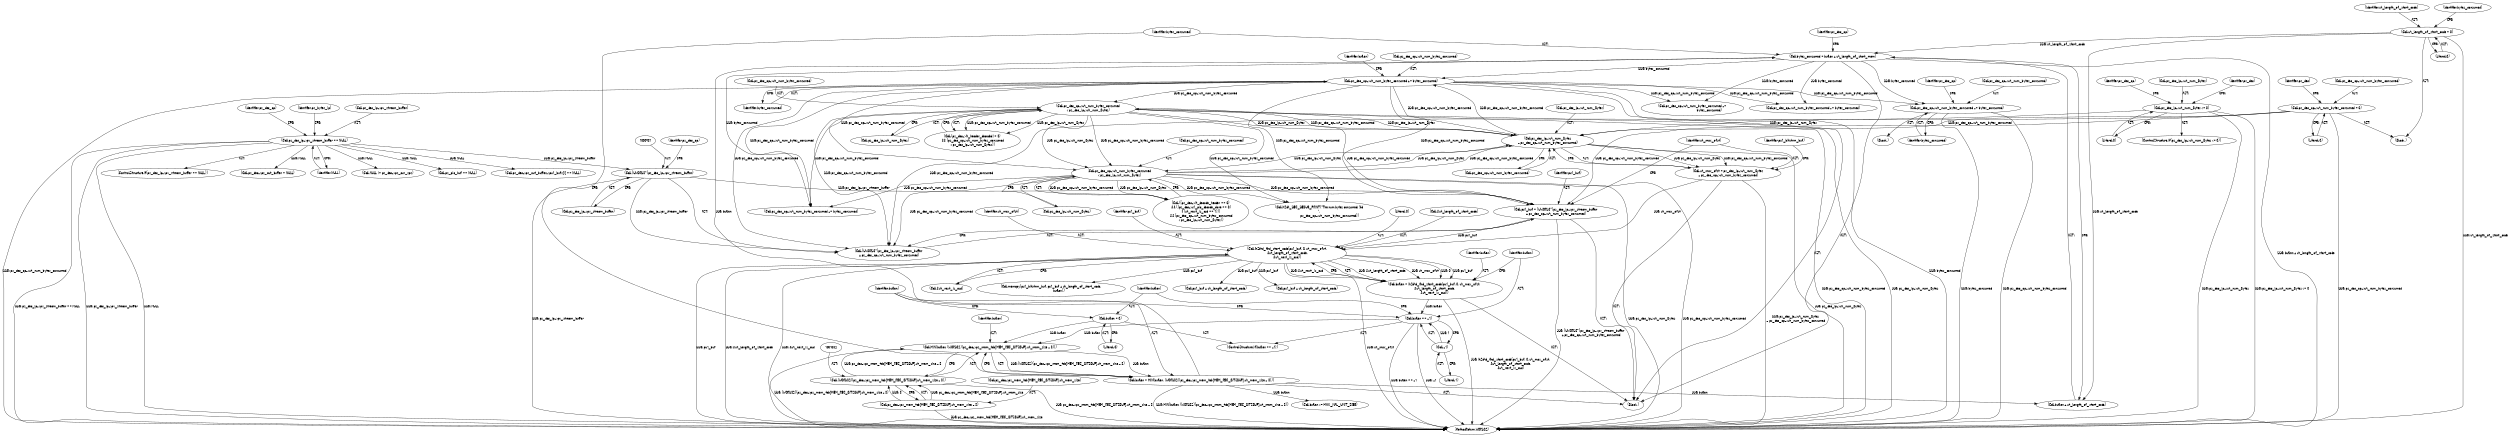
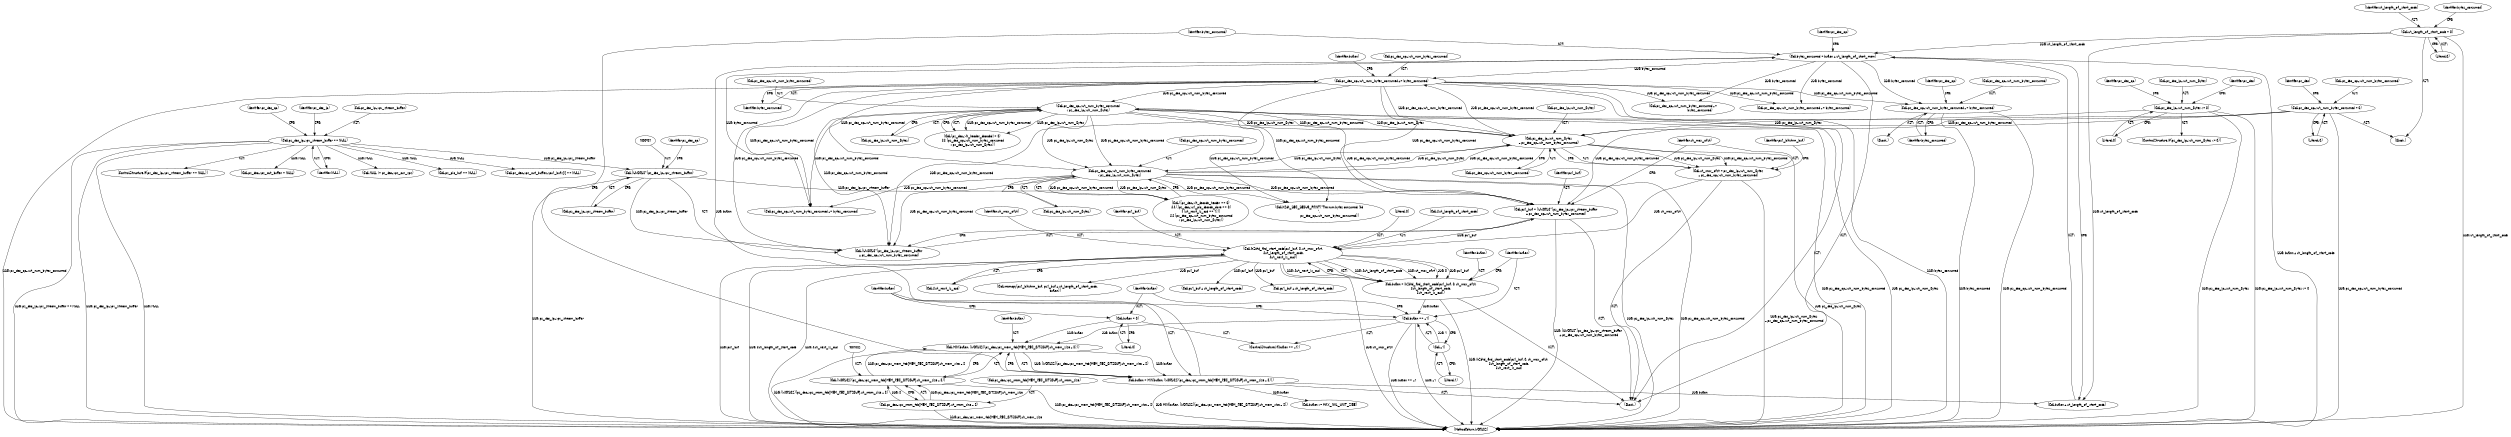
node "(Identifier,ps_bytes_ip)": label "(Identifier,ps_bytes_ip)" -> "(Identifier,ps_dec_ip)"
